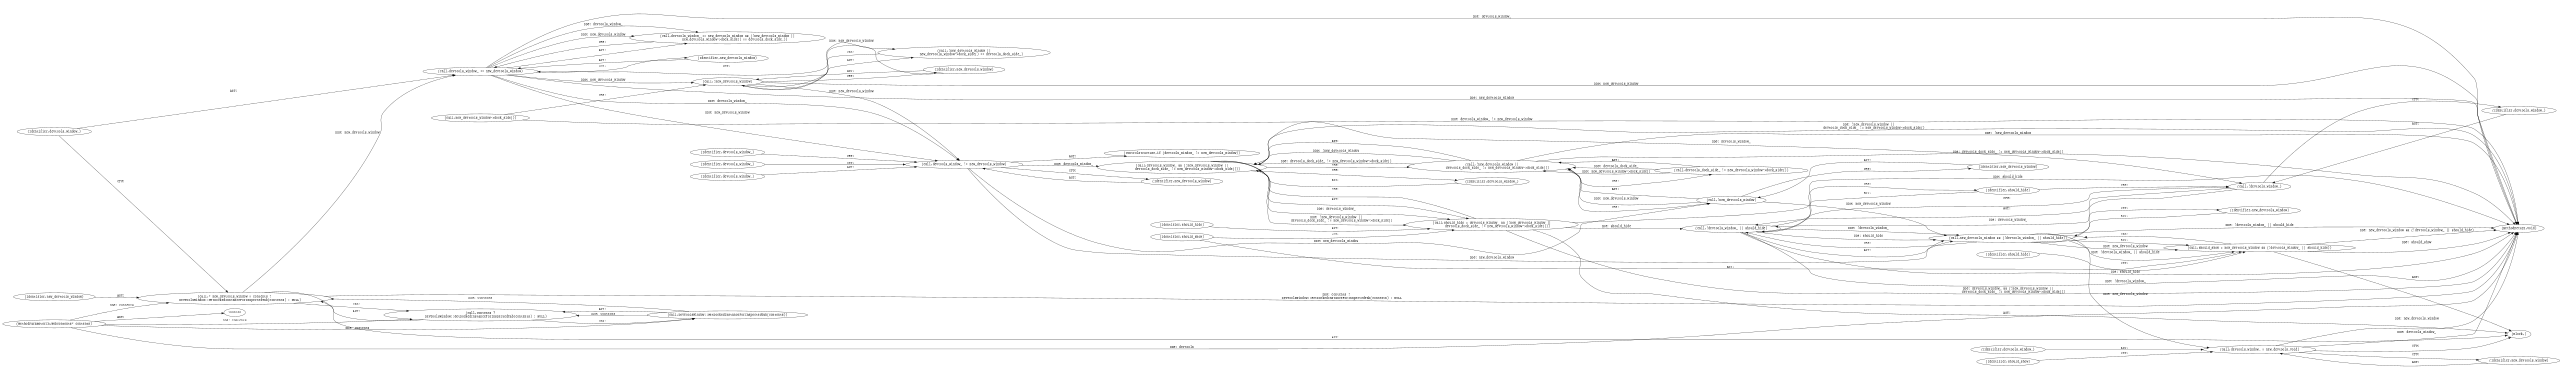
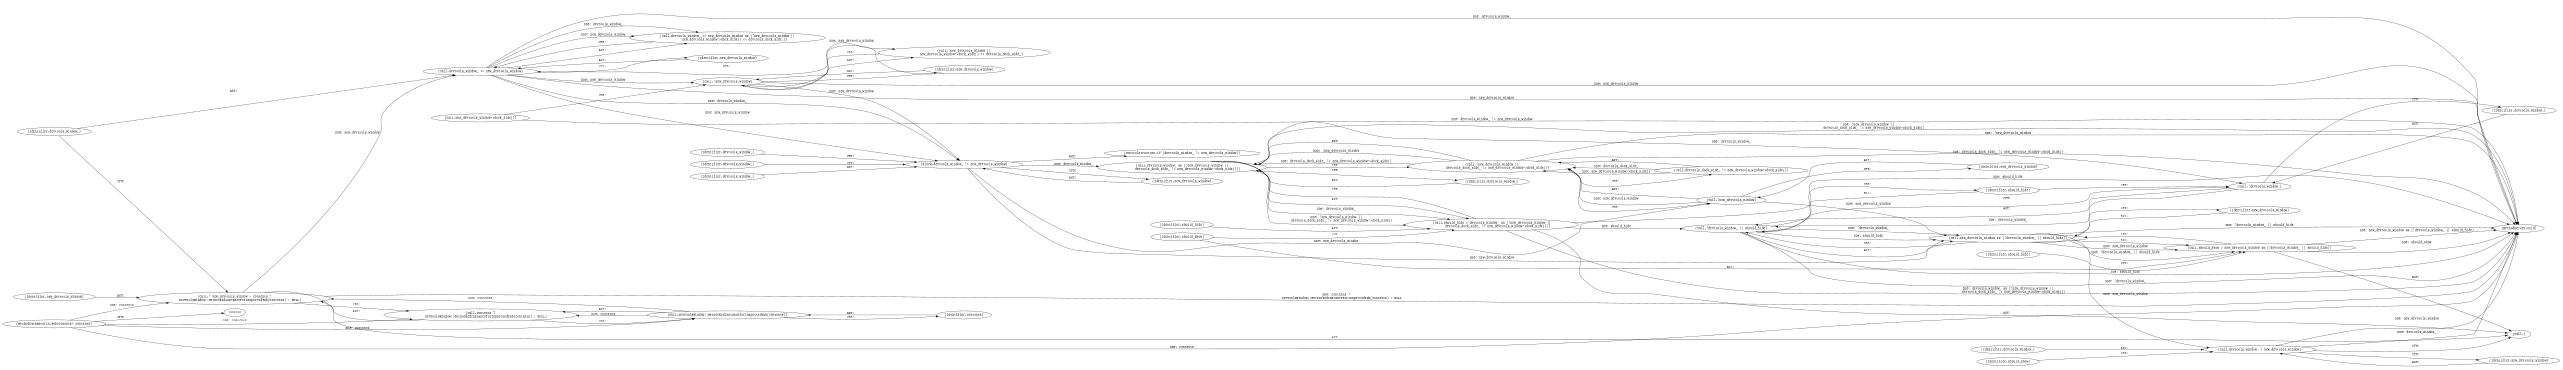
node "(Call,devtools_window_ != new_devtools_window)": label "(Call,devtools_window_ != new_devtools_window)" -> "(Block,devtools_window_ != new_devtools_window)"
node "(Identifier,contents)": added
edge "(MethodParameterIn,WebContents* contents)" -> "1000100": label "AST: " -> "CFG: "
node "(Block,)": label "(Block,)" -> "(Call,)"
edge "(MethodParameterIn,WebContents* contents)" -> "(MethodReturn,void)": label "DDG: devtools" -> "DDG: contents"
node "(Call,devtools_window_ = new_devtools_void)": label "(Call,devtools_window_ = new_devtools_void)" -> "(Call,devtools_window_ = new_devtools_window)"
